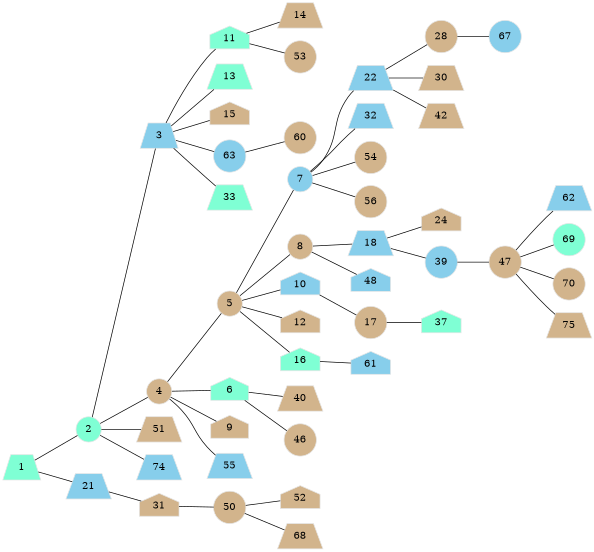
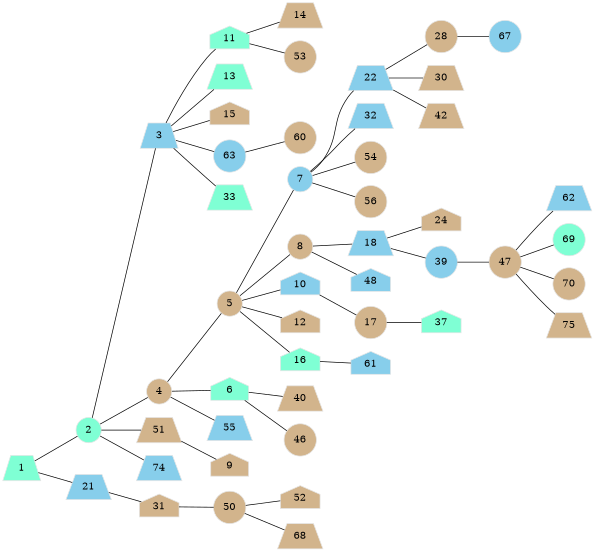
edge "4" -- "9": now "51" -- "9"
